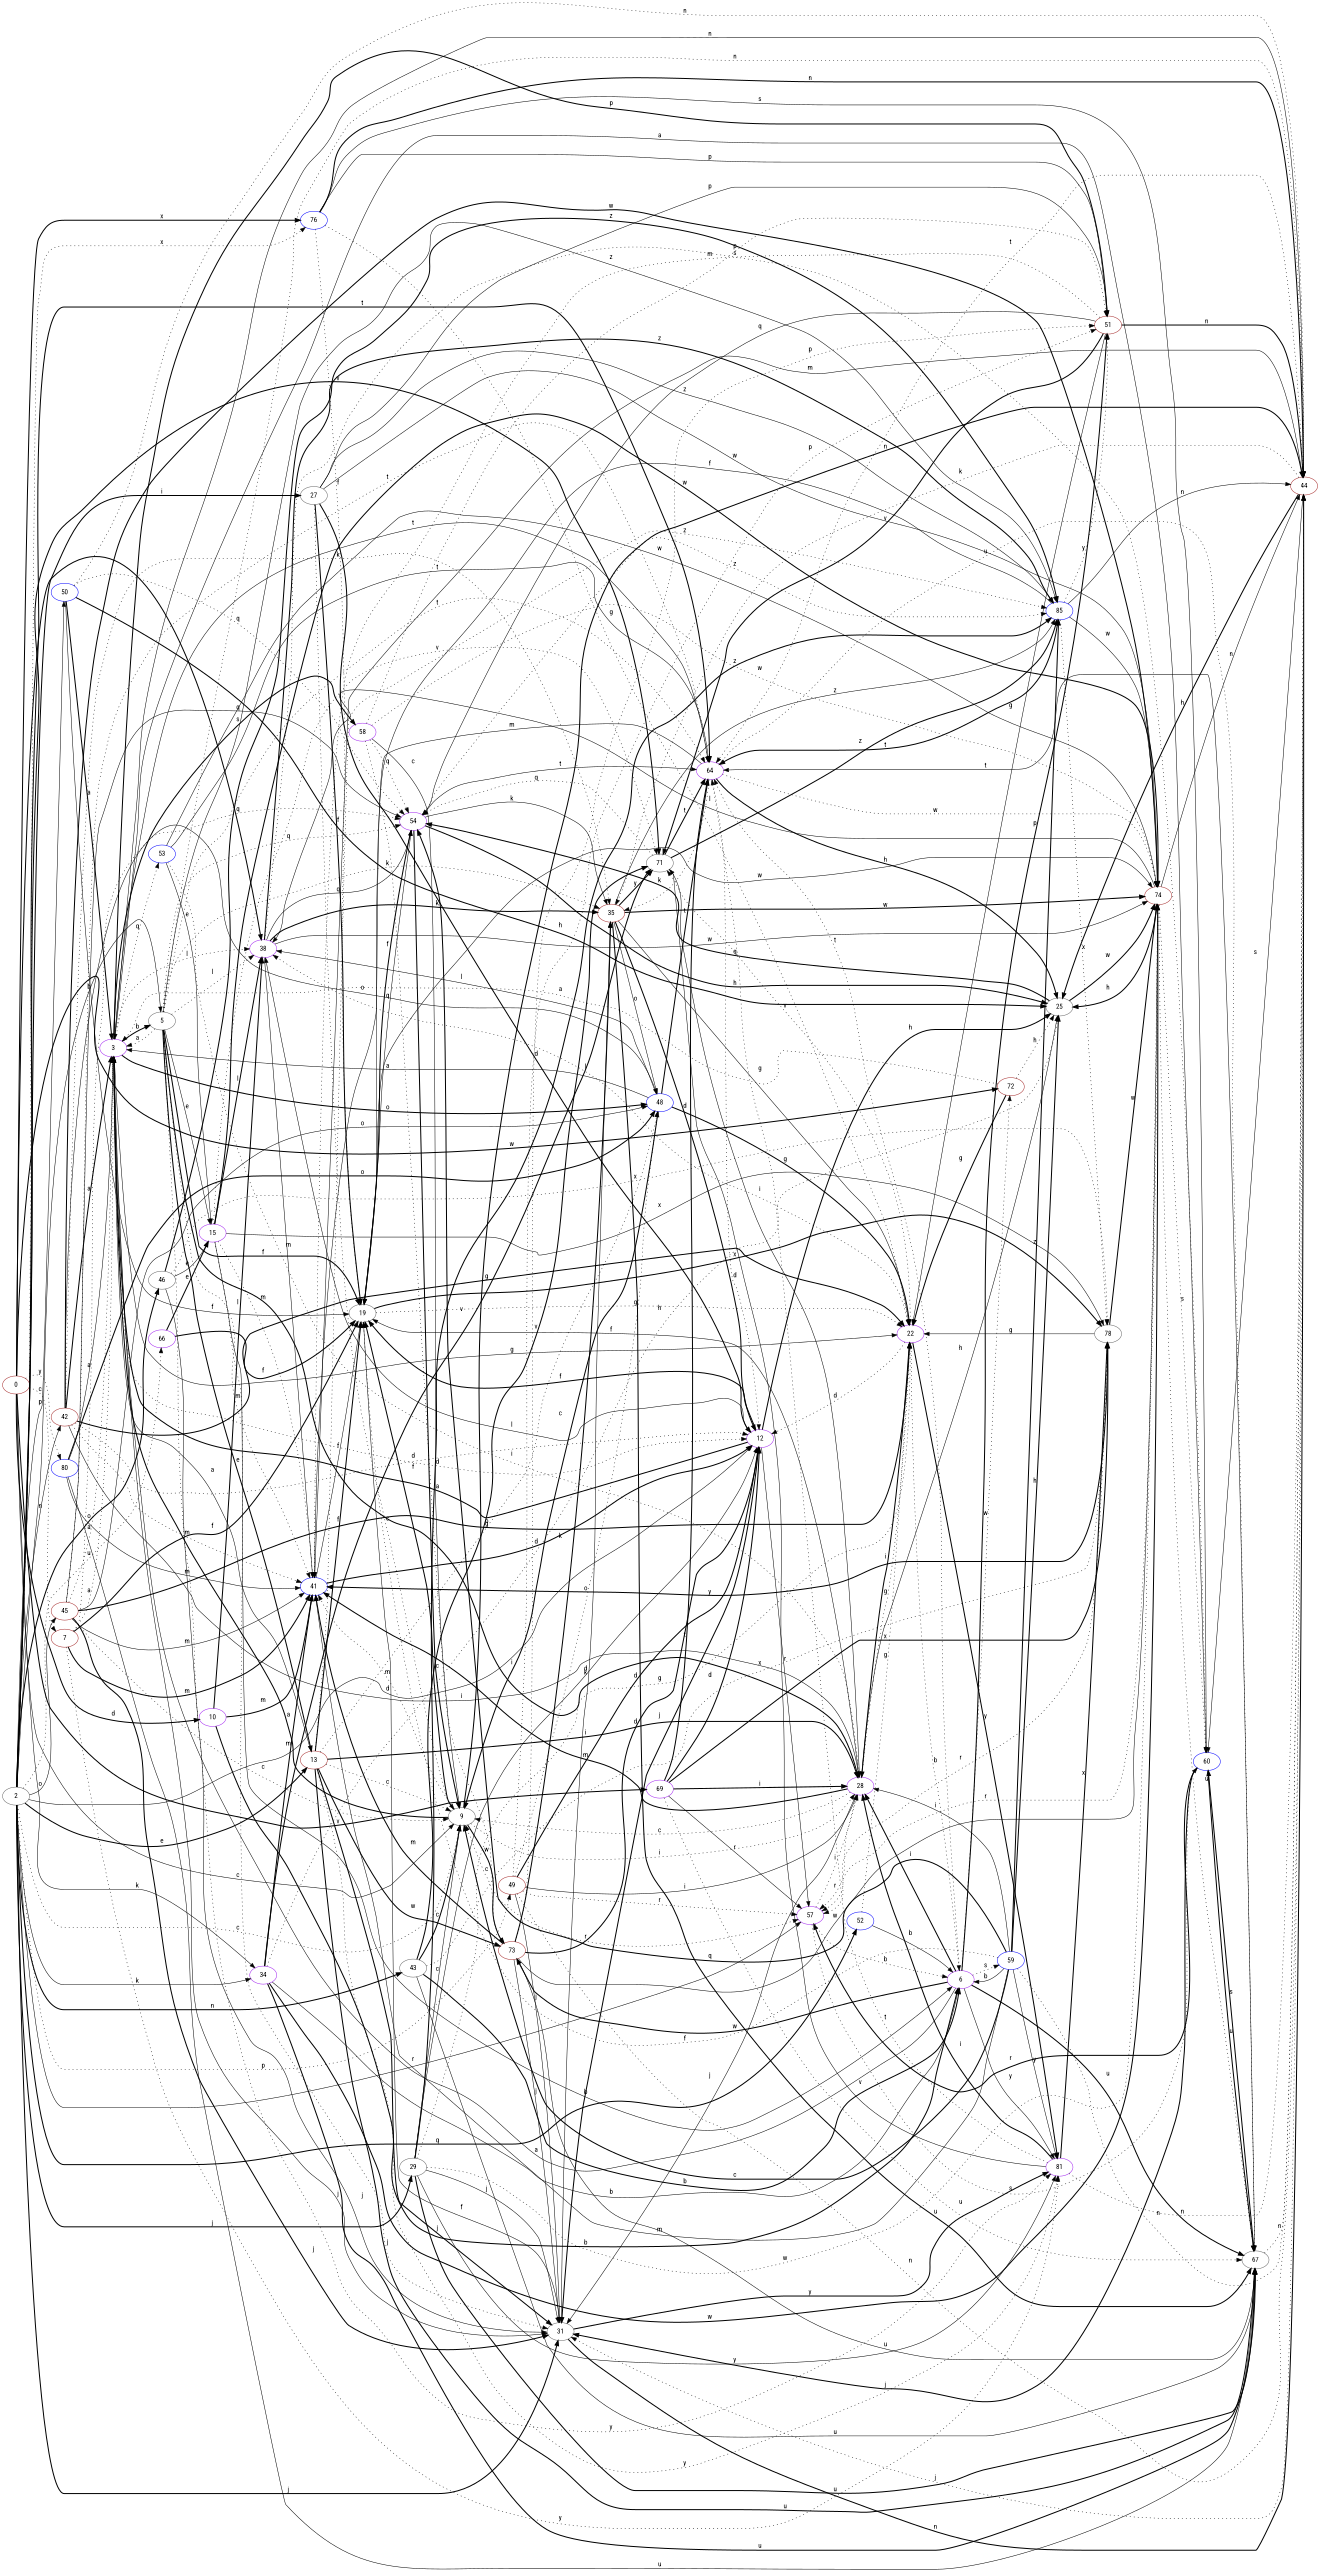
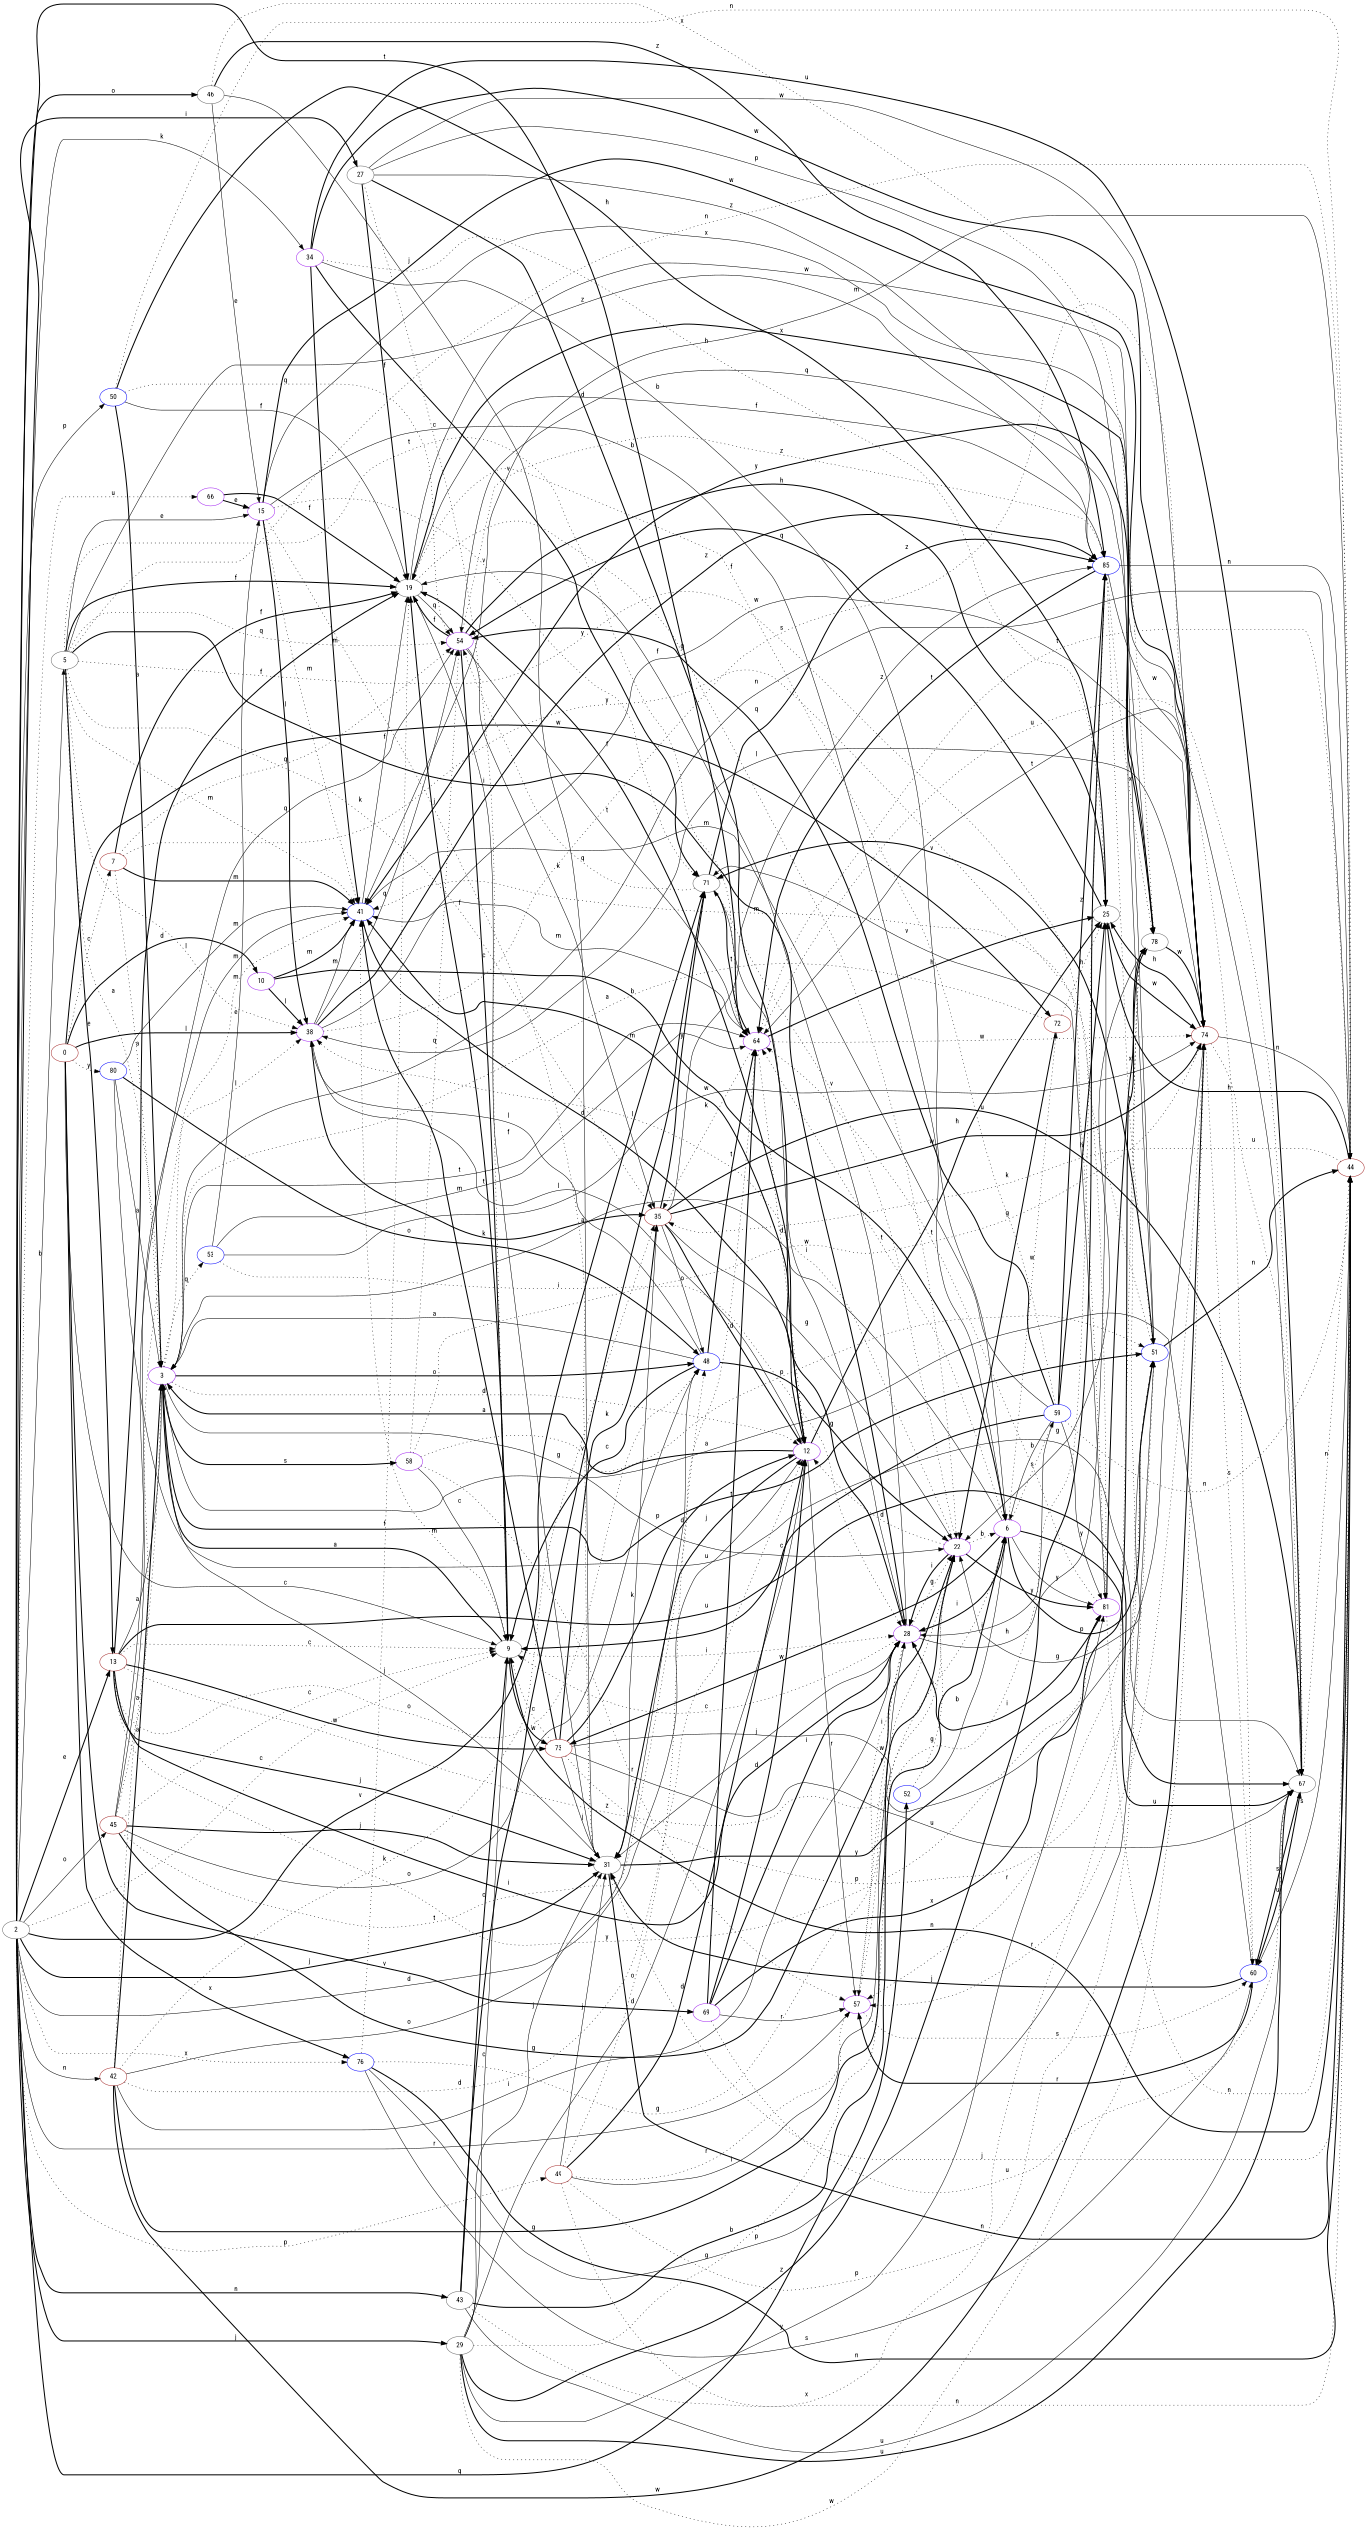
node "51": color brown -> blue
edge "3" -> "5": removed, label "b"
edge "0" -> "34": removed, label "k"
